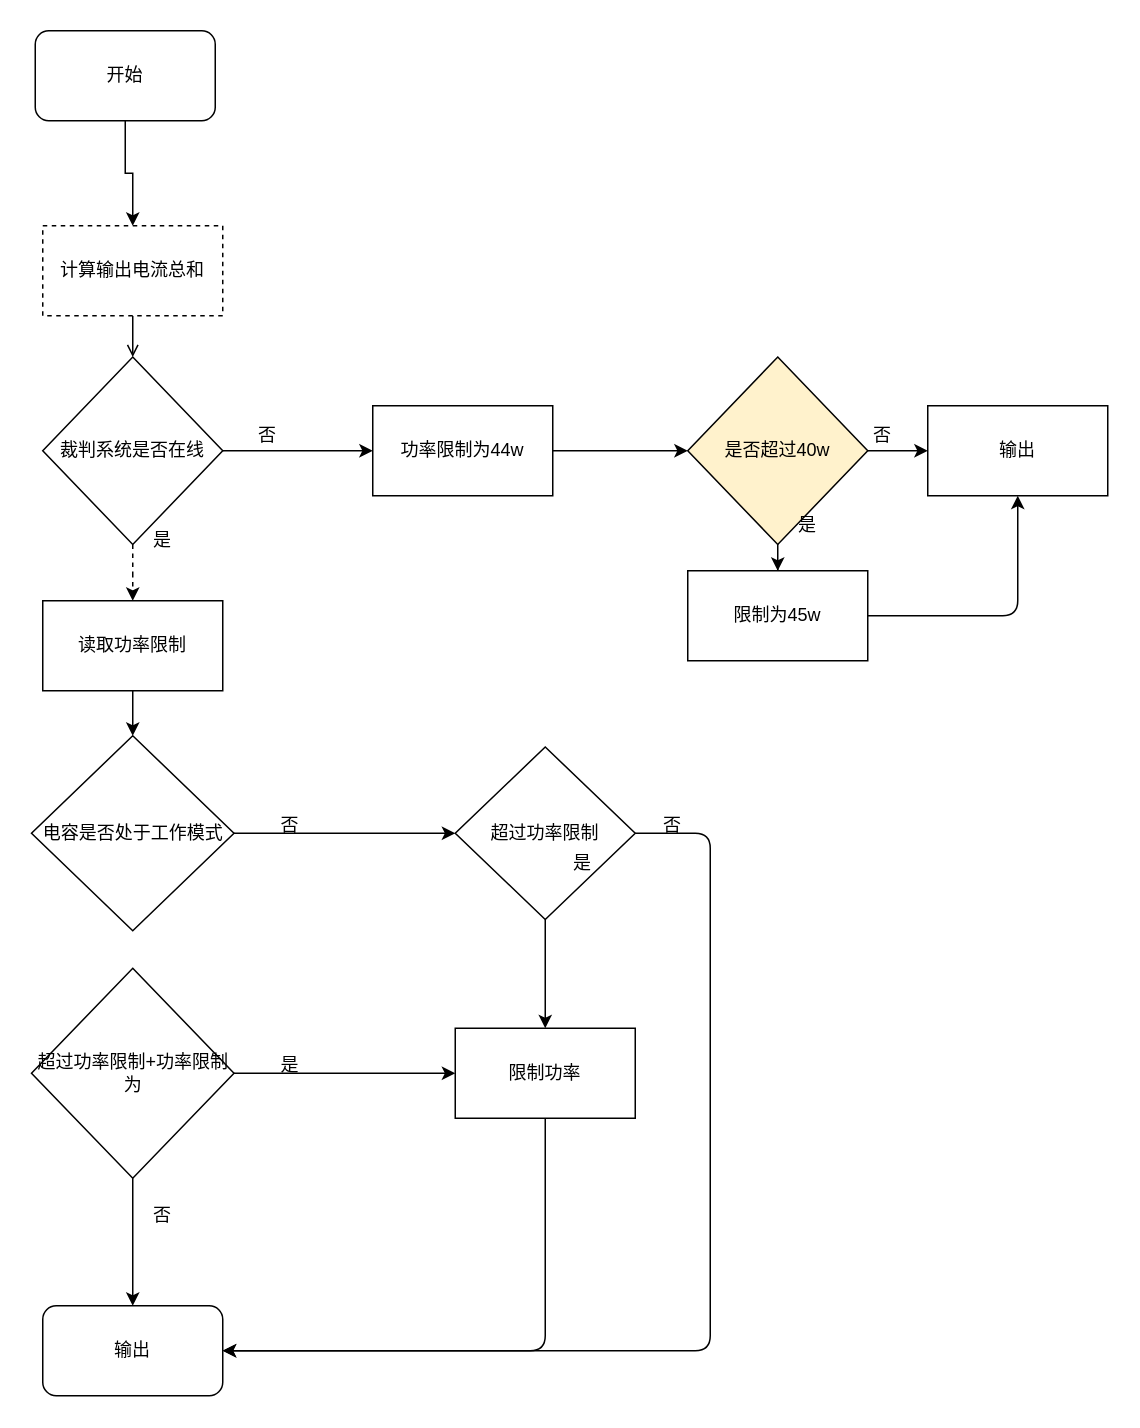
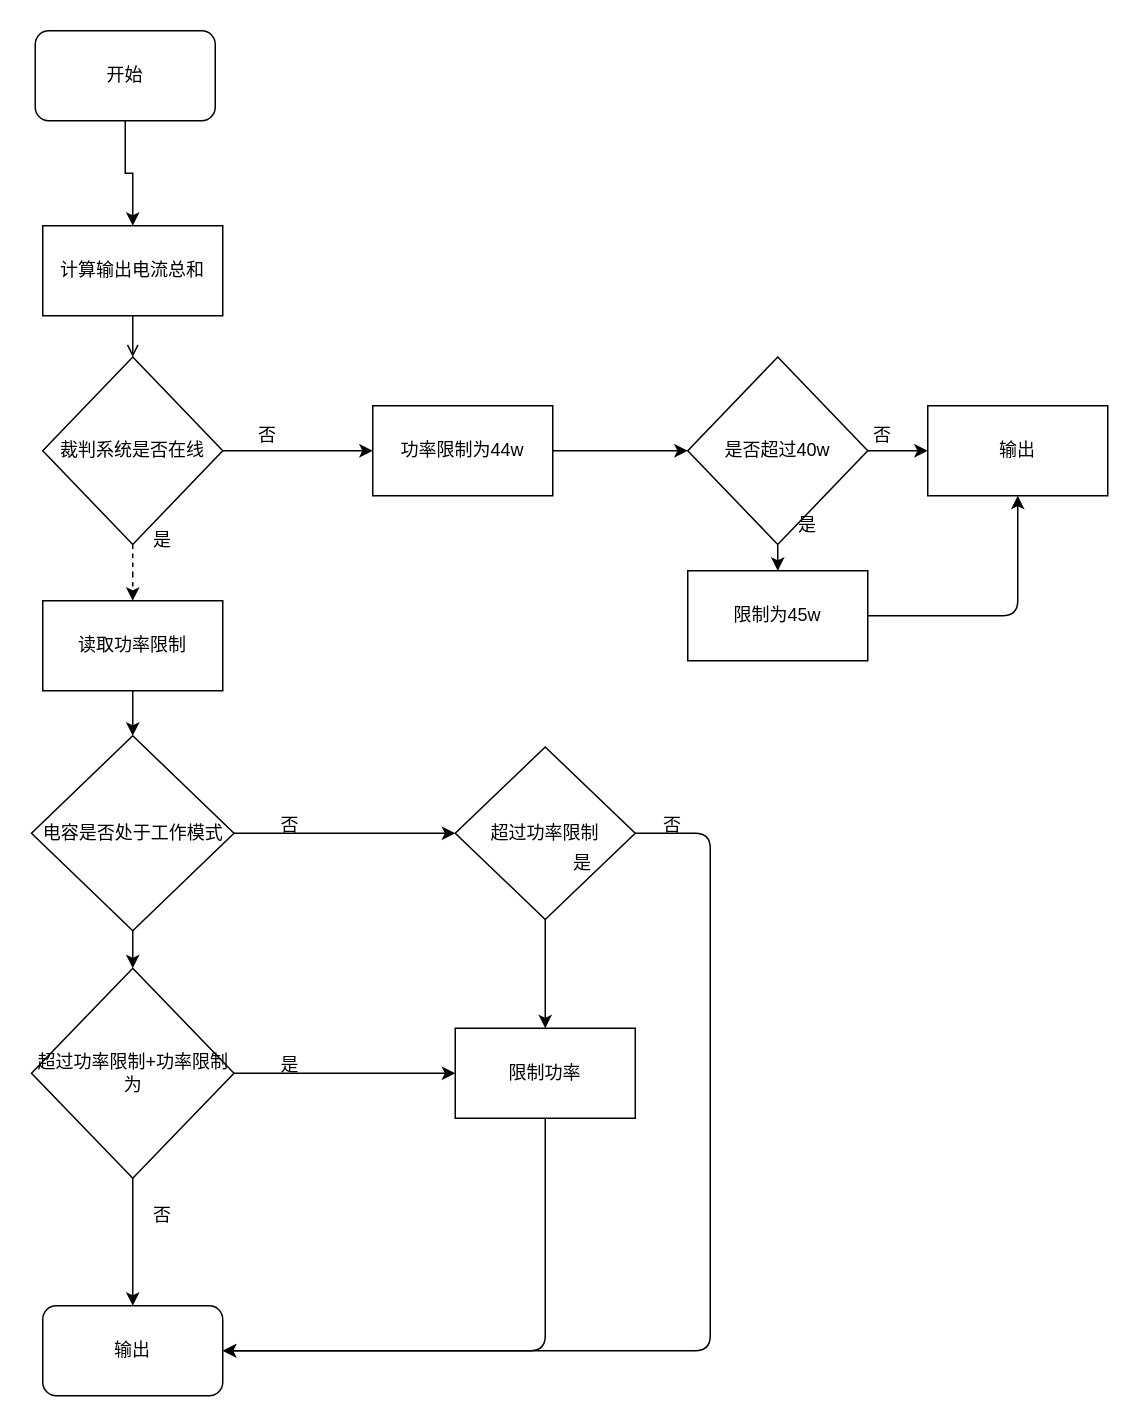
node "计算输出电流总和": style dashed -> solid
node "是否超过40w": fillcolor #fff2cc -> #ffffff
edge "电容是否处于工作模式" -> "超过功率限制+功率限制为": added
